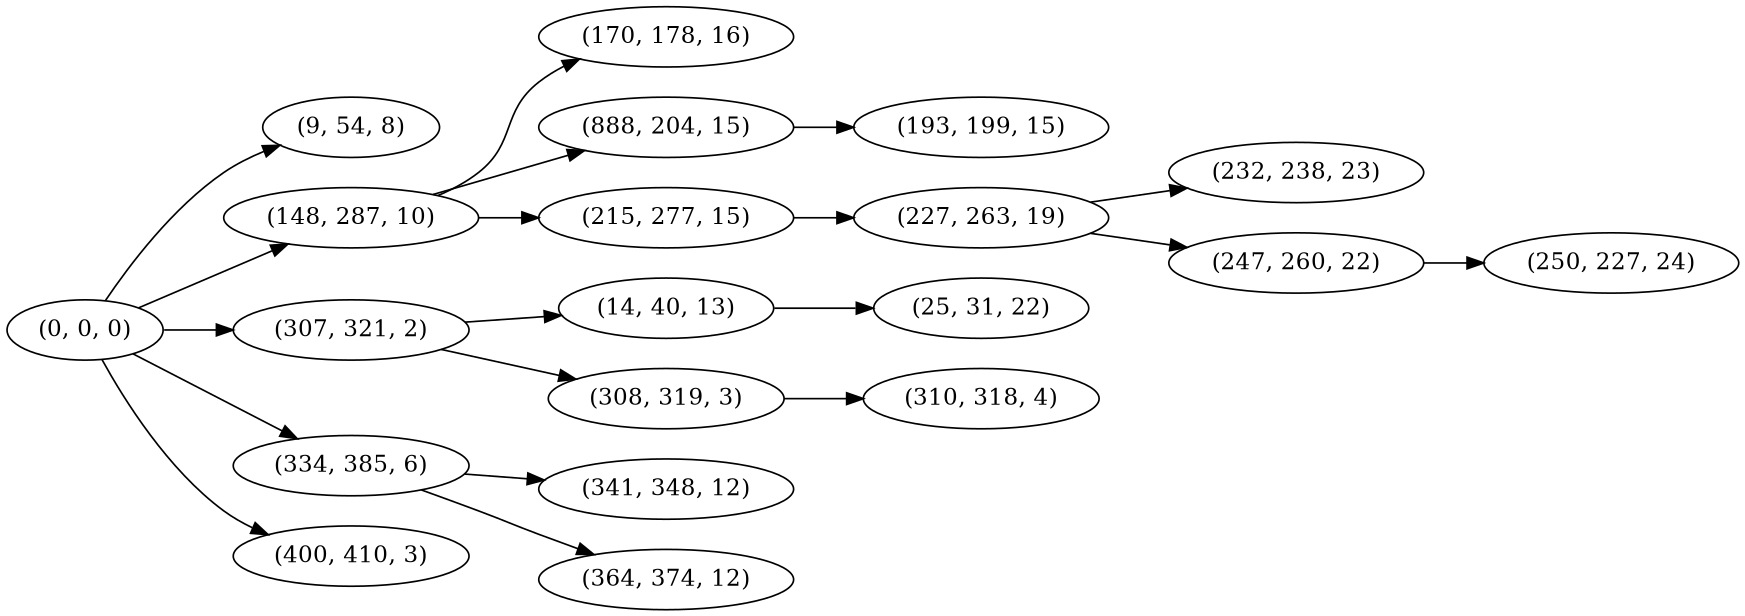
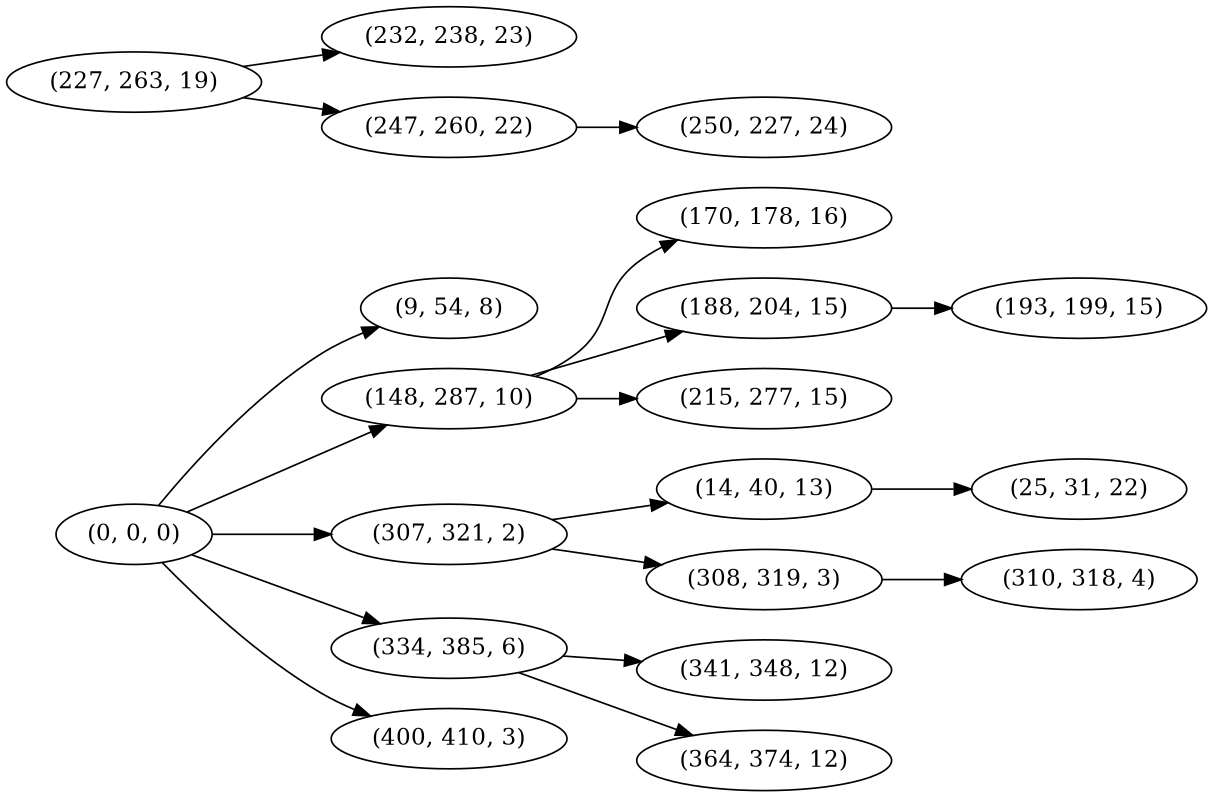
node "(888, 204, 15)": label "(888, 204, 15)" -> "(188, 204, 15)"
edge "(215, 277, 15)" -> "(227, 263, 19)": removed
